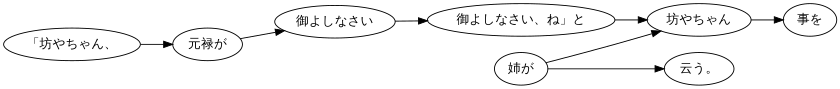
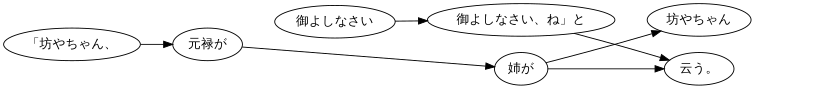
edge "御よしなさい、ね」と" -> "坊やちゃん": now "御よしなさい、ね」と" -> "云う。"
node "事を": removed
edge "元禄が" -> "御よしなさい": now "元禄が" -> "姉が"
